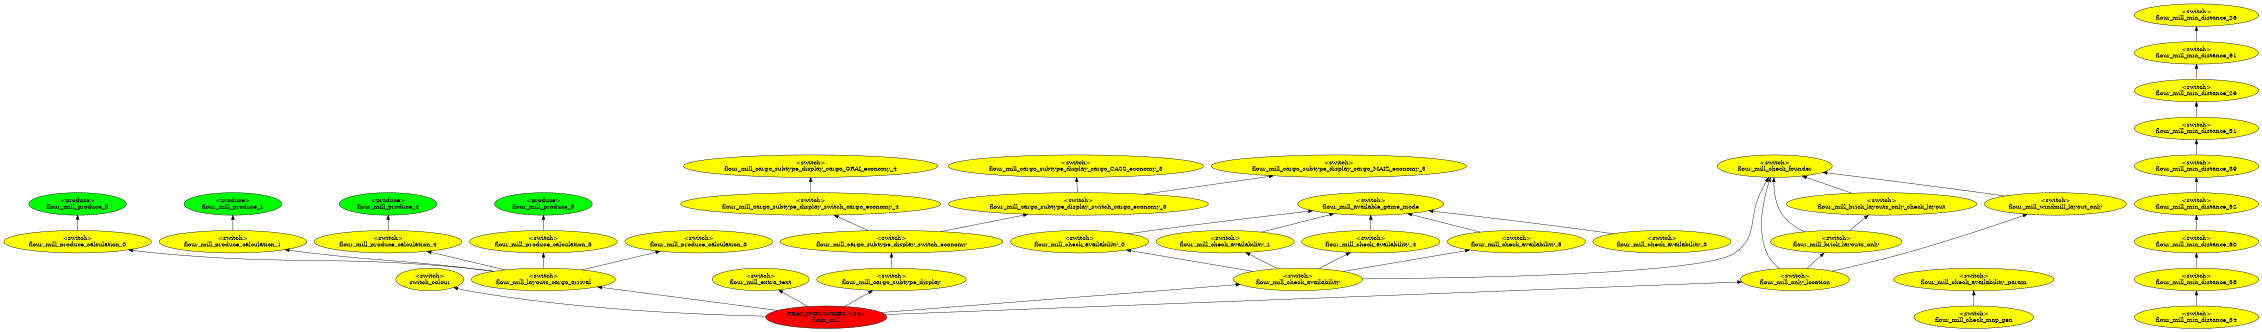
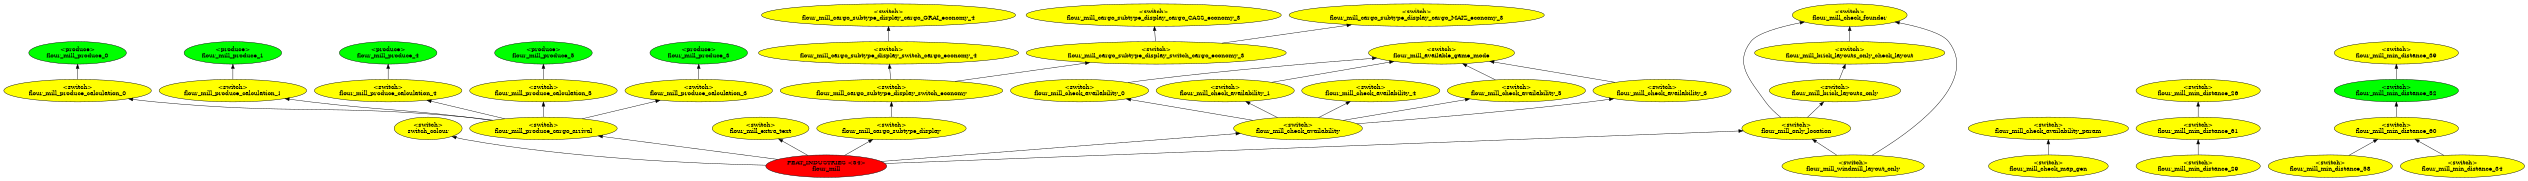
node "<produce> flour_mill_produce_3": added
node "<switch> flour_mill_min_distance_51": removed
node "<switch> flour_mill_min_distance_52": fillcolor yellow -> green
edge "<switch> flour_mill_brick_layouts_only" -> "<switch> flour_mill_check_founder": removed
edge "<switch> flour_mill_check_availability_4" -> "<switch> flour_mill_available_game_mode": removed
edge "<switch> flour_mill_only_location" -> "<switch> flour_mill_windmill_layout_only": reversed
edge "<switch> flour_mill_check_availability" -> "<switch> flour_mill_check_founder": now "<switch> flour_mill_check_availability" -> "<switch> flour_mill_check_availability_3"
node "<switch> flour_mill_layouts_cargo_arrival": label "<switch> flour_mill_layouts_cargo_arrival" -> "<switch> flour_mill_produce_cargo_arrival"
edge "<switch> flour_mill_min_distance_34" -> "<switch> flour_mill_min_distance_58": now "<switch> flour_mill_min_distance_34" -> "<switch> flour_mill_min_distance_60"
